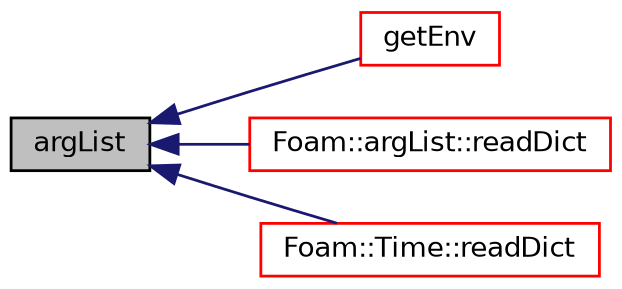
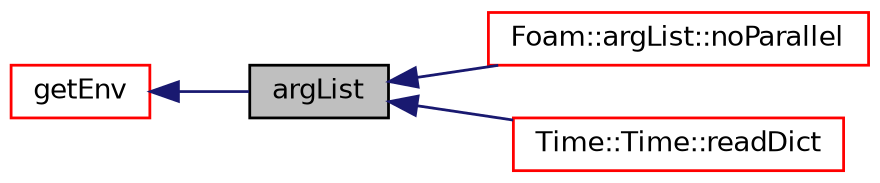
edge "getEnv" -> "argList": reversed
node "Foam::argList::readDict": label "Foam::argList::readDict" -> "Foam::argList::noParallel"
node "Foam::Time::readDict": label "Foam::Time::readDict" -> "Time::Time::readDict"
